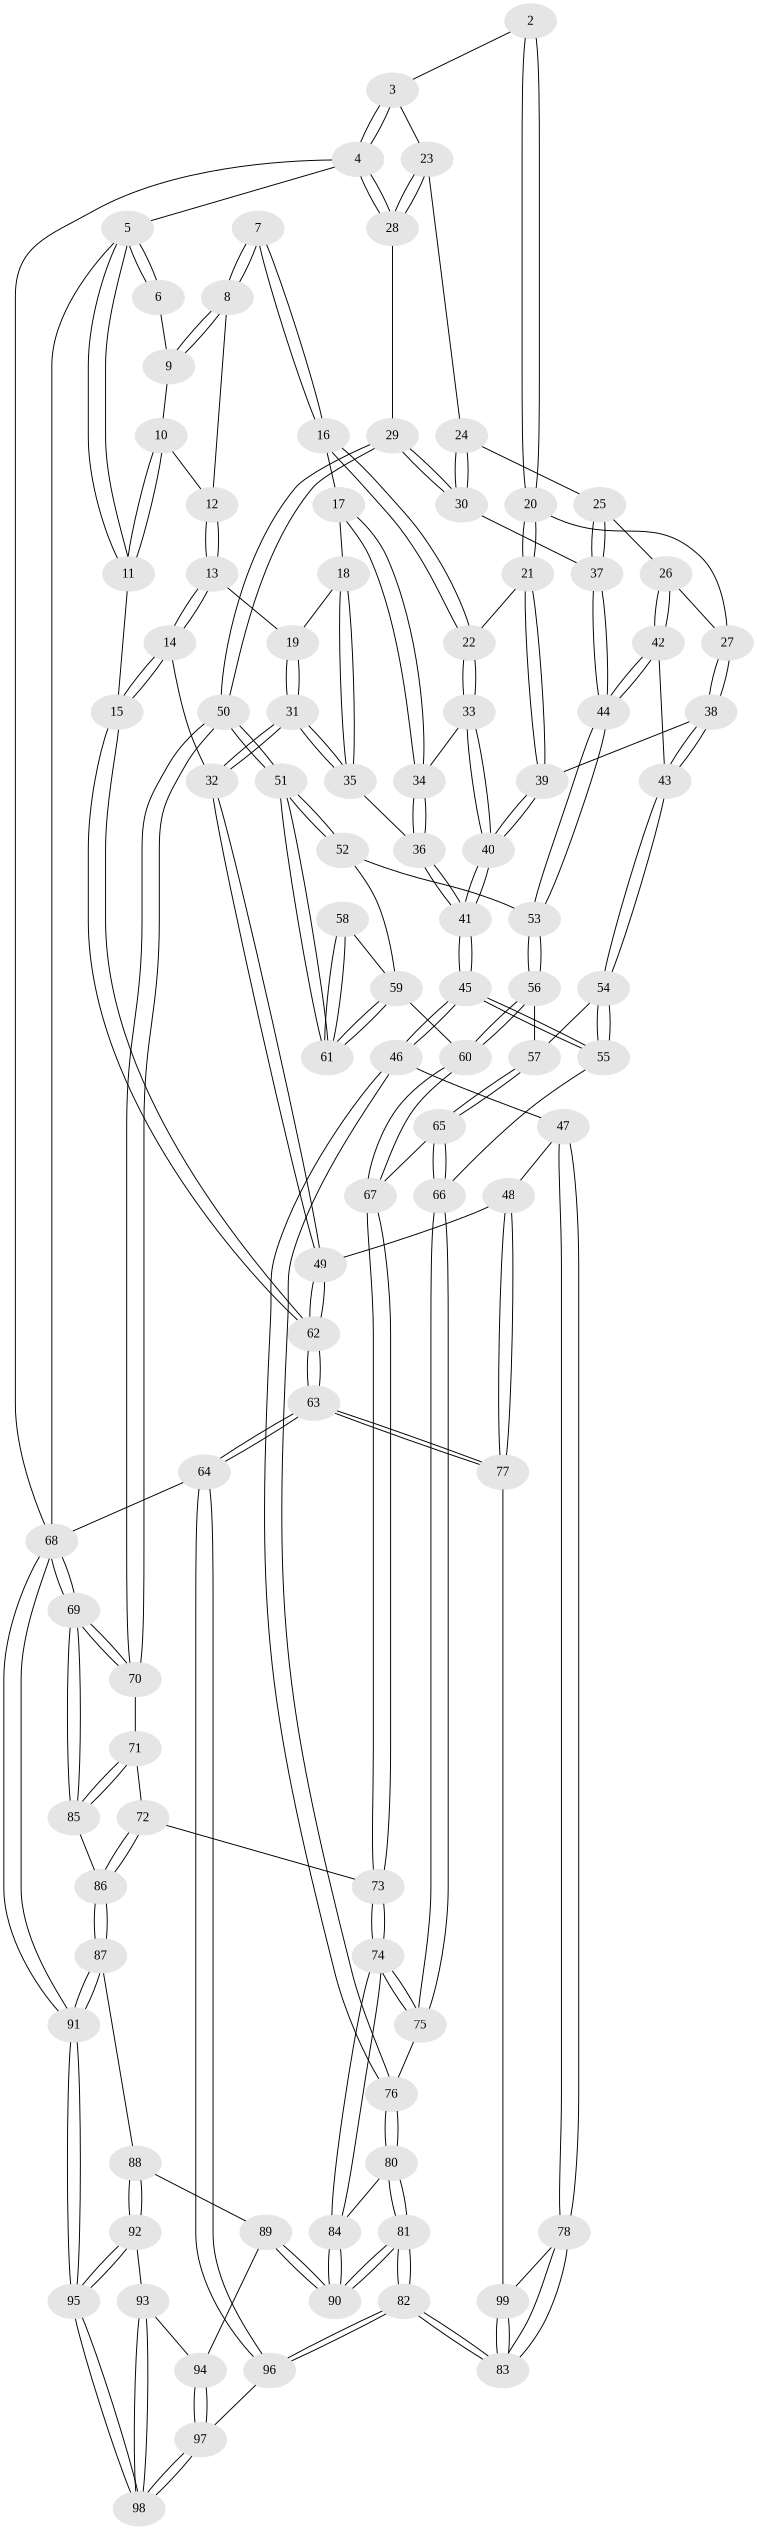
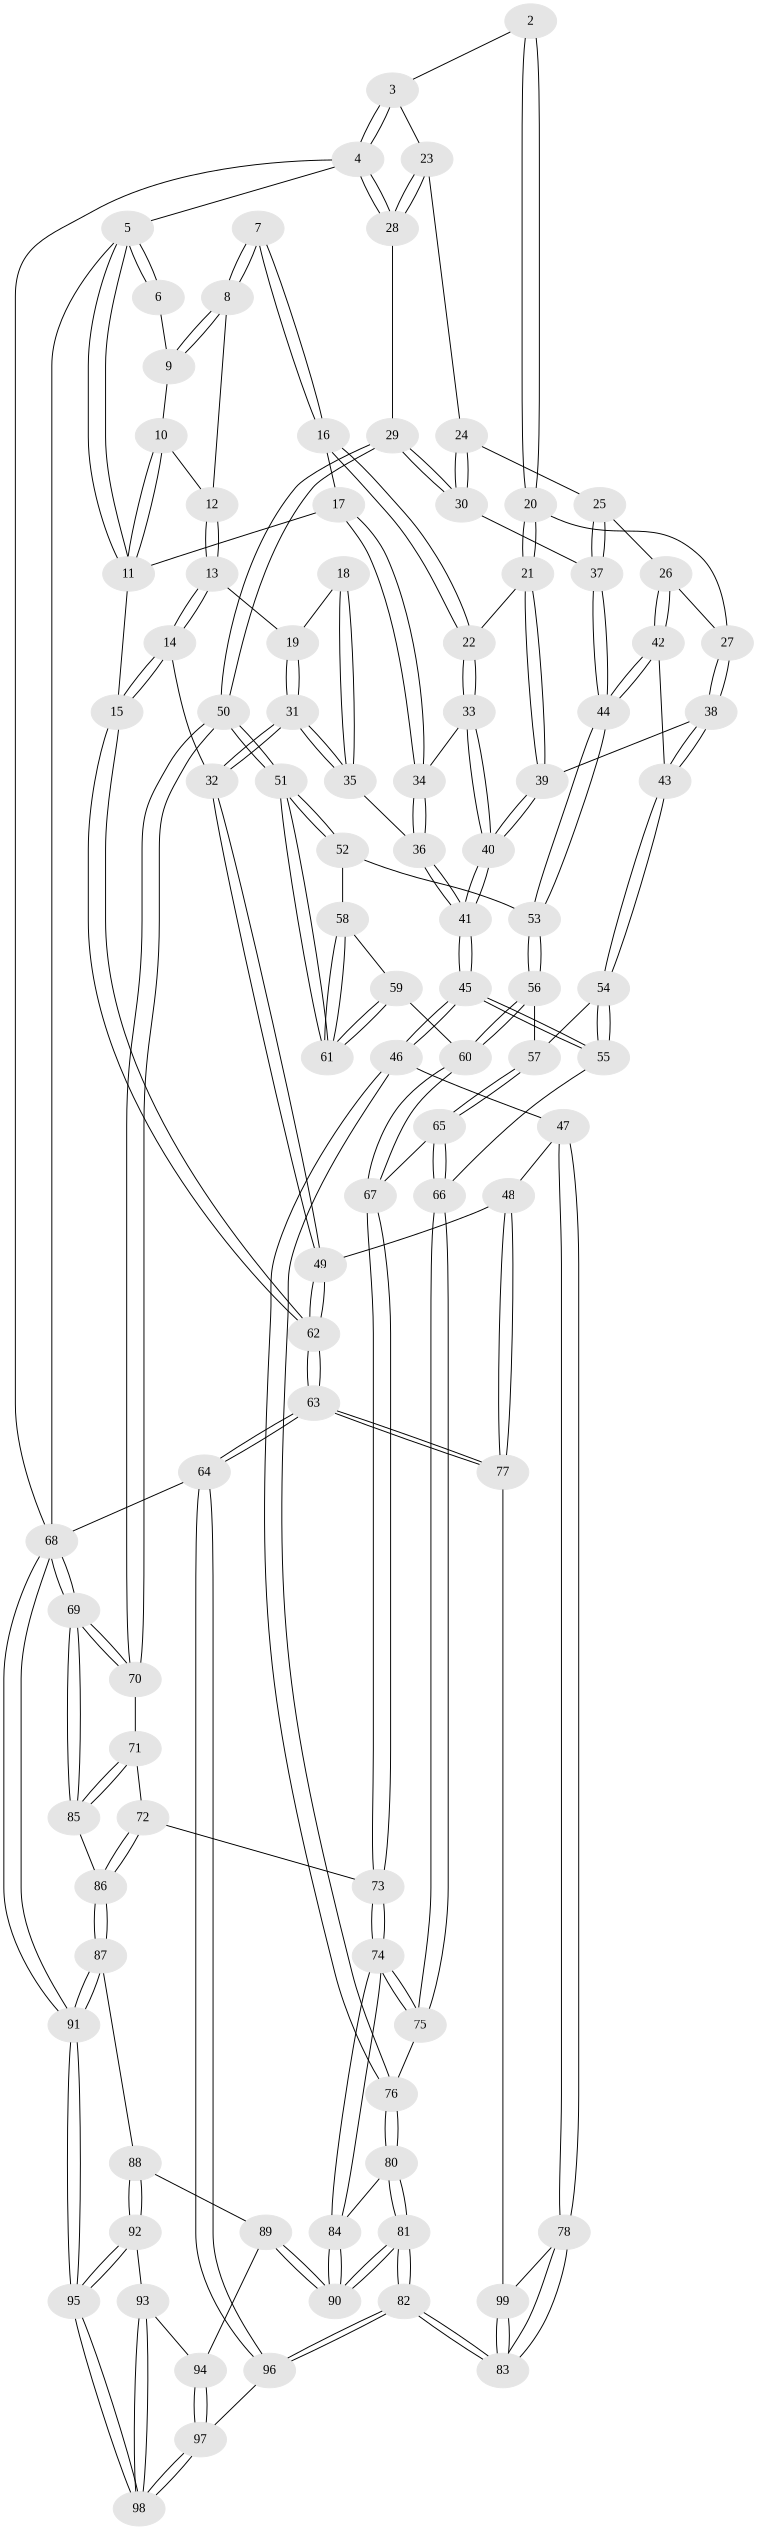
edge "17" -- "18": now "17" -- "11"
edge "52" -- "59": now "52" -- "58"
